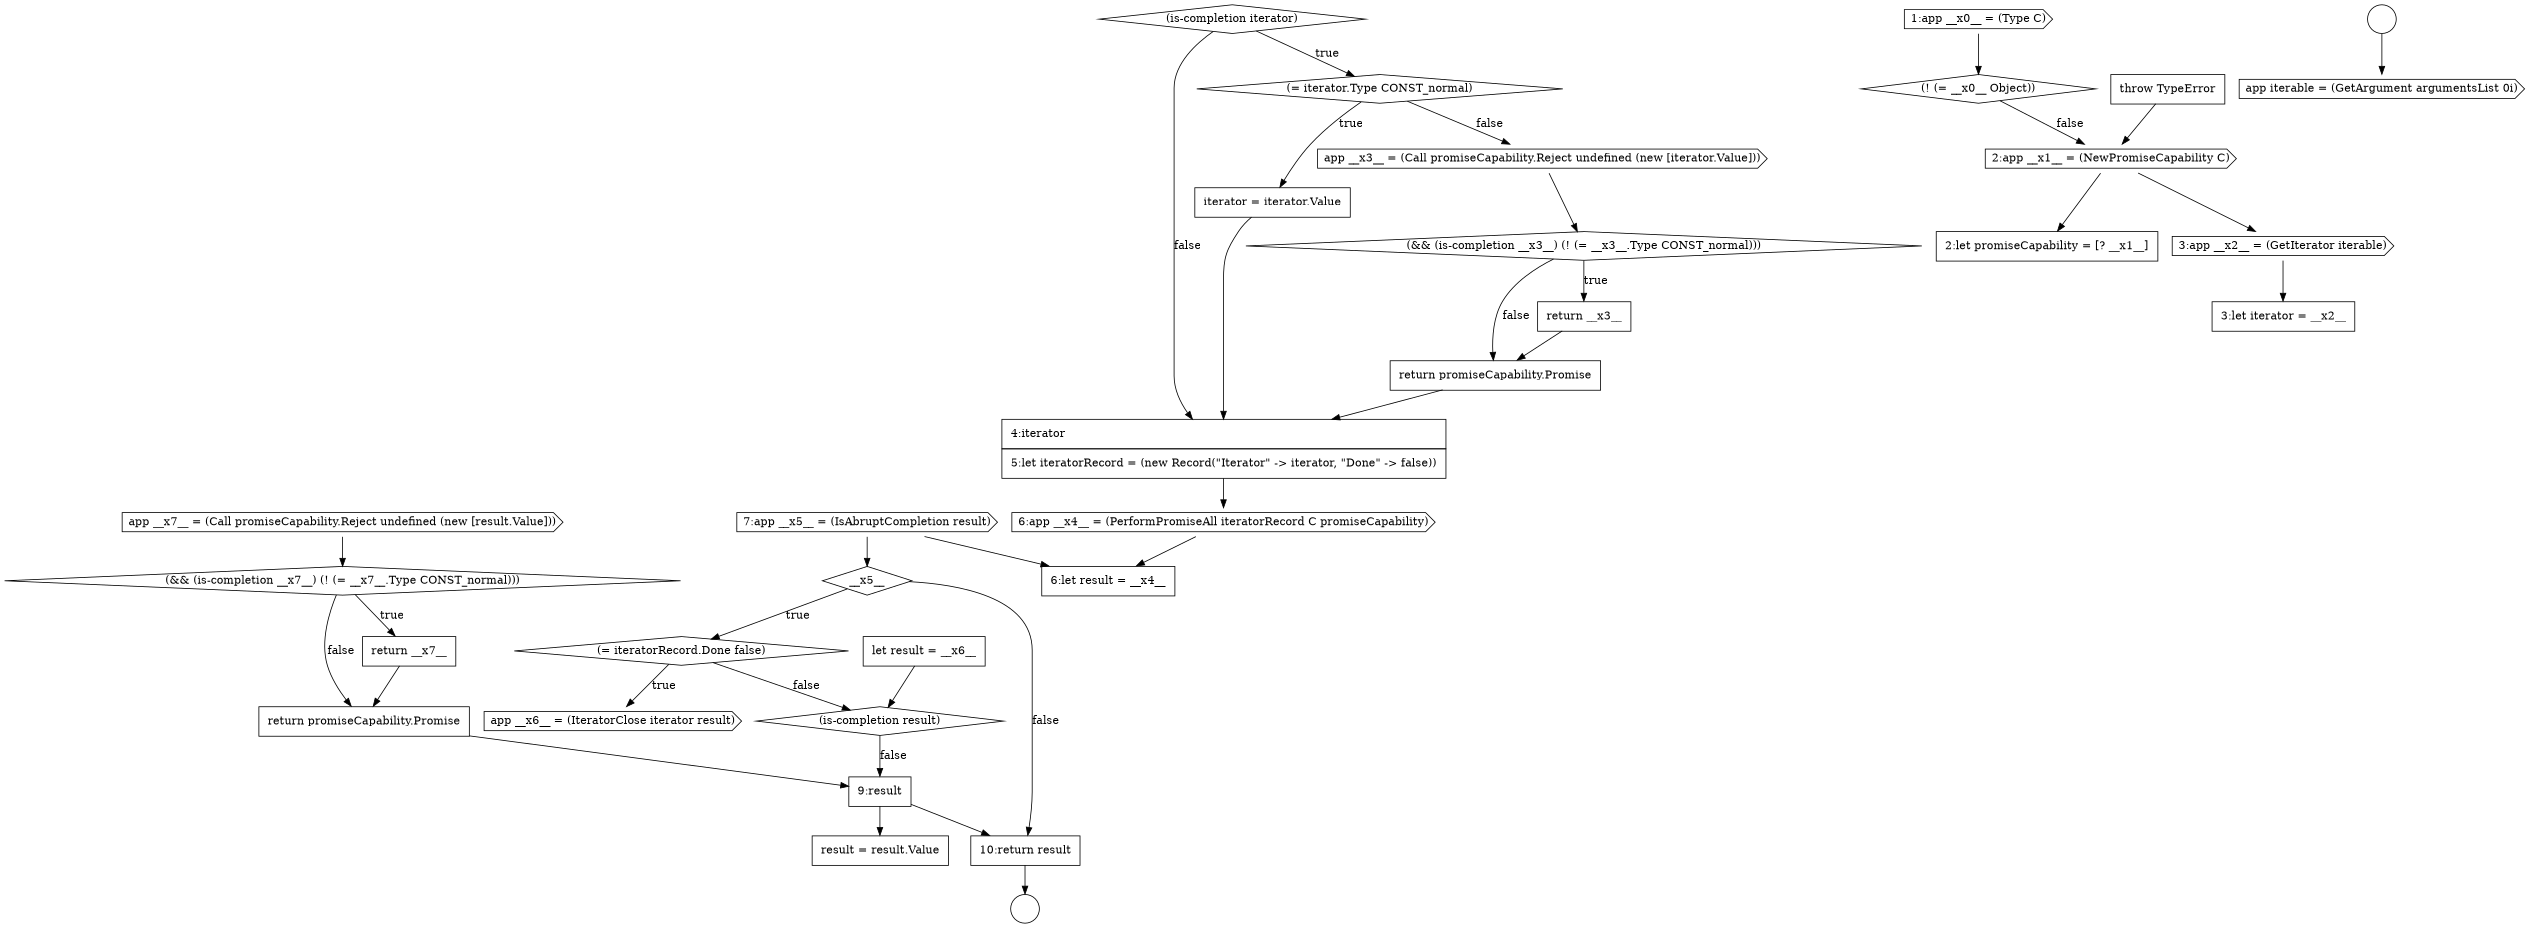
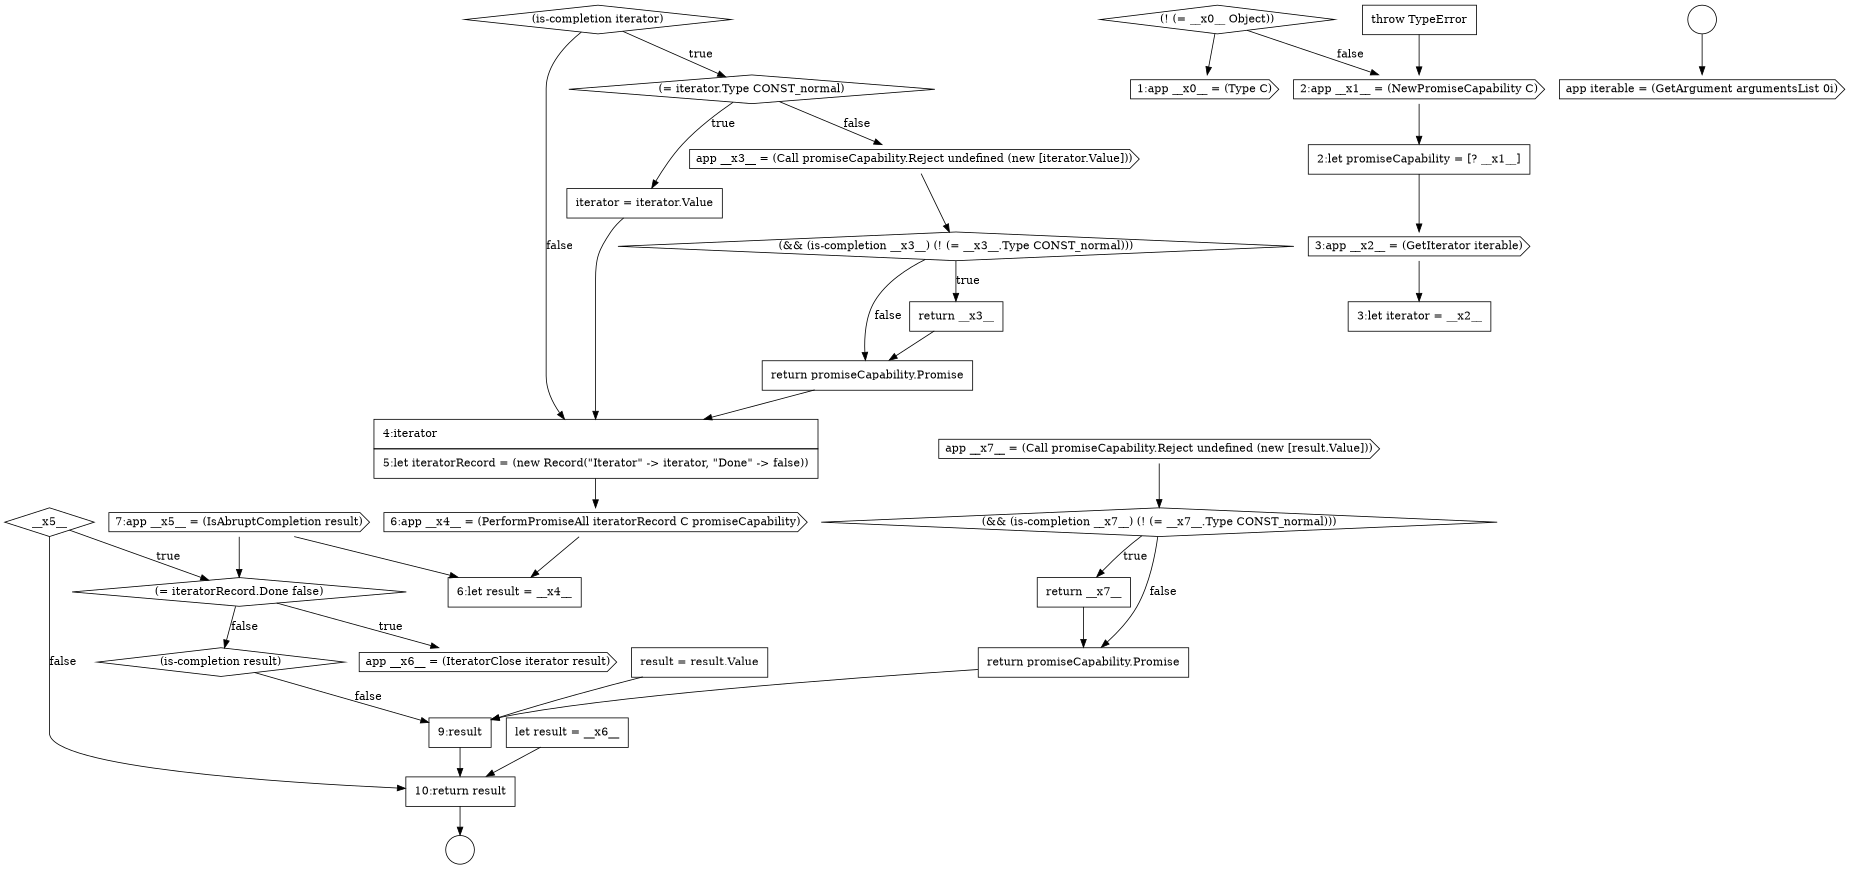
edge "1:app __x0__ = (Type C)" -> "(! (= __x0__ Object))": reversed
edge "2:app __x1__ = (NewPromiseCapability C)" -> "3:app __x2__ = (GetIterator iterable)": now "2:let promiseCapability = [? __x1__]" -> "3:app __x2__ = (GetIterator iterable)"
edge "7:app __x5__ = (IsAbruptCompletion result)" -> "__x5__": now "7:app __x5__ = (IsAbruptCompletion result)" -> "(= iteratorRecord.Done false)"
edge "let result = __x6__" -> "(is-completion result)": now "let result = __x6__" -> "10:return result"
edge "9:result" -> "result = result.Value": reversed
